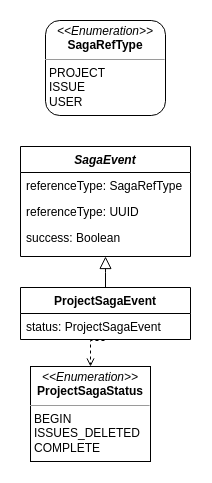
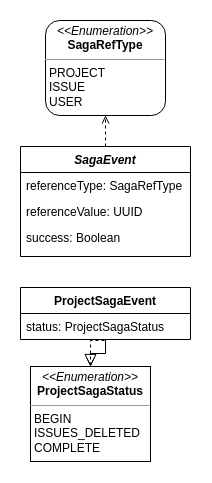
edge "SagaEvent" -> "<<Enumeration>> SagaRefType PROJECT ISSUE USER": added
node "referenceType: UUID": label "referenceType: UUID" -> "referenceValue: UUID"
edge "ProjectSagaEvent" -> "SagaEvent": now "ProjectSagaEvent" -> "<<Enumeration>> ProjectSagaStatus BEGIN ISSUES_DELETED COMPLETE"
node "status: ProjectSagaEvent": label "status: ProjectSagaEvent" -> "status: ProjectSagaStatus"
